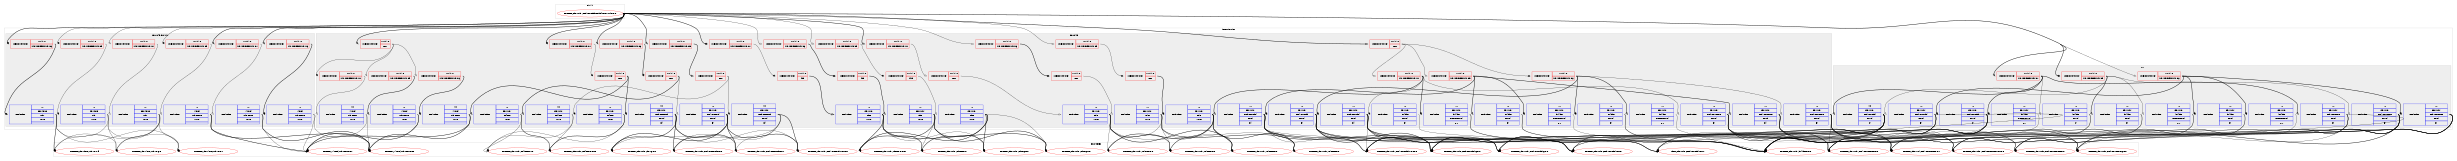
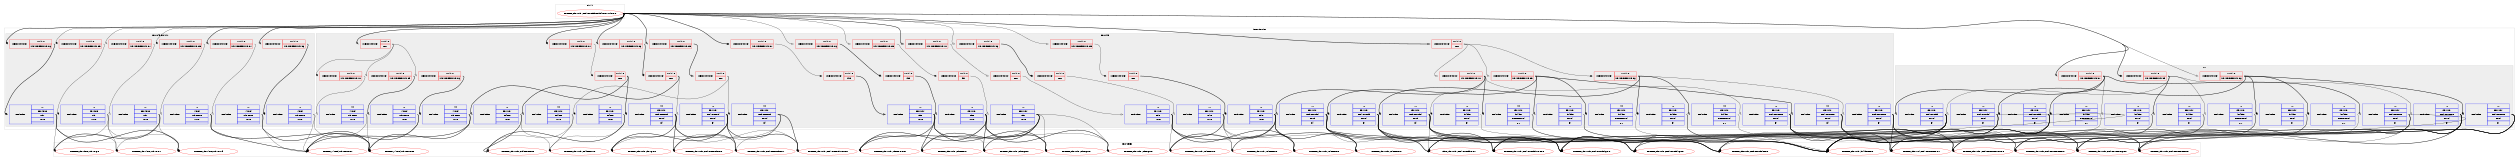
node "portage://dev-ruby/rdoc-6.1.1": added
